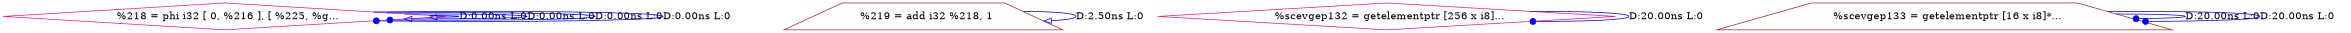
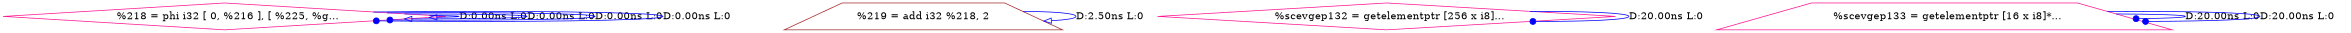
node "%219 = add i32 %218, 1": label "%219 = add i32 %218, 1" -> "%219 = add i32 %218, 2"
node "%scevgep133 = getelementptr [16 x i8]*...": color brown -> deeppink
